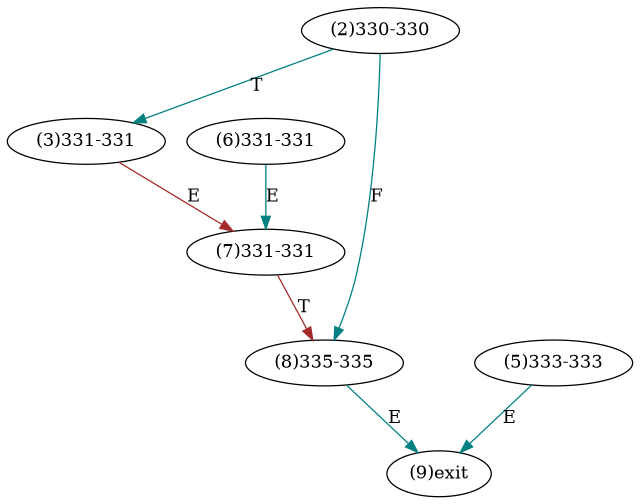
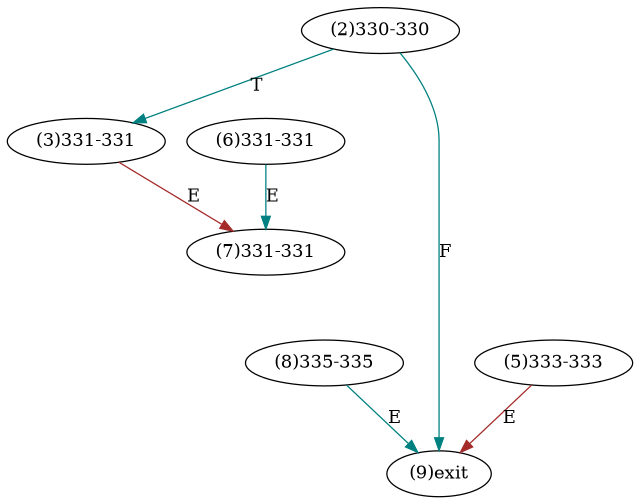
edge "(2)330-330" -> "(8)335-335": now "(2)330-330" -> "(9)exit"
edge "(7)331-331" -> "(8)335-335": removed, label "T"
edge "(5)333-333" -> "(9)exit": color teal -> brown
